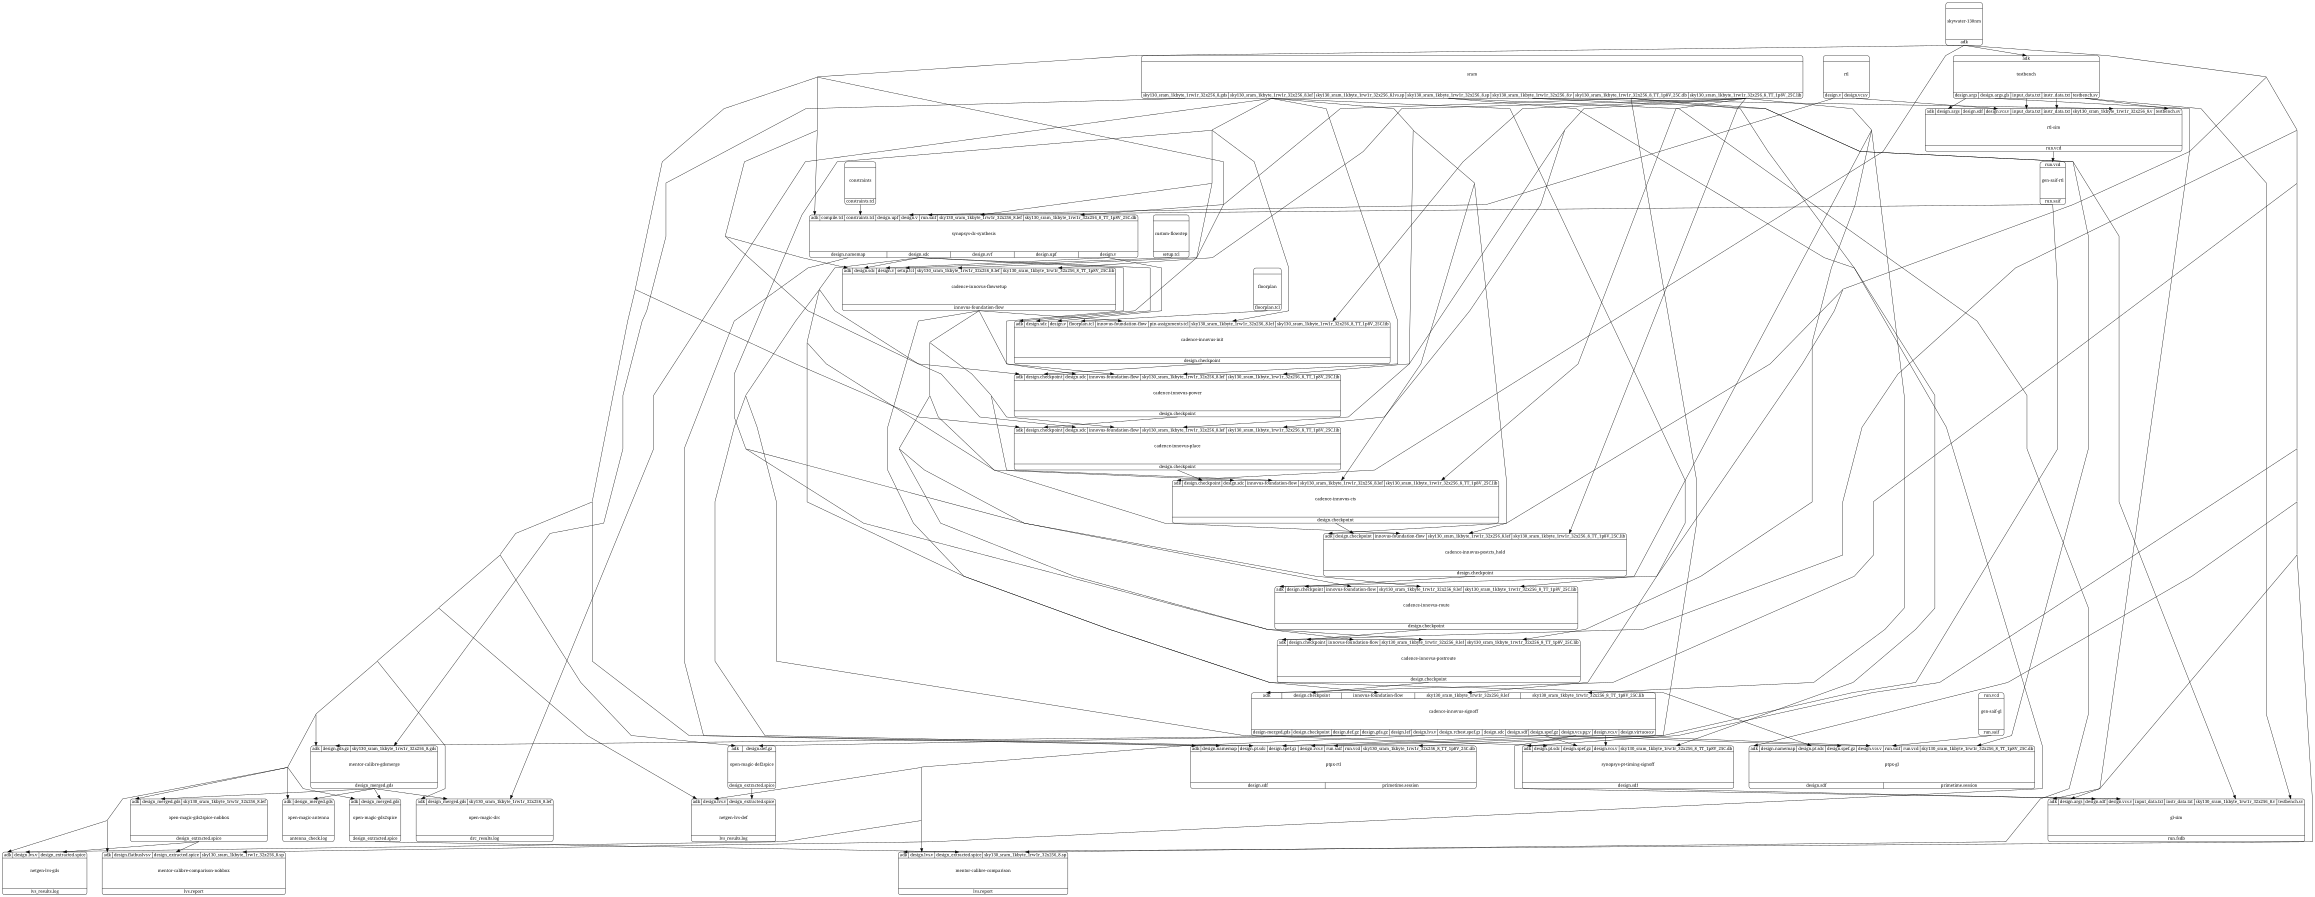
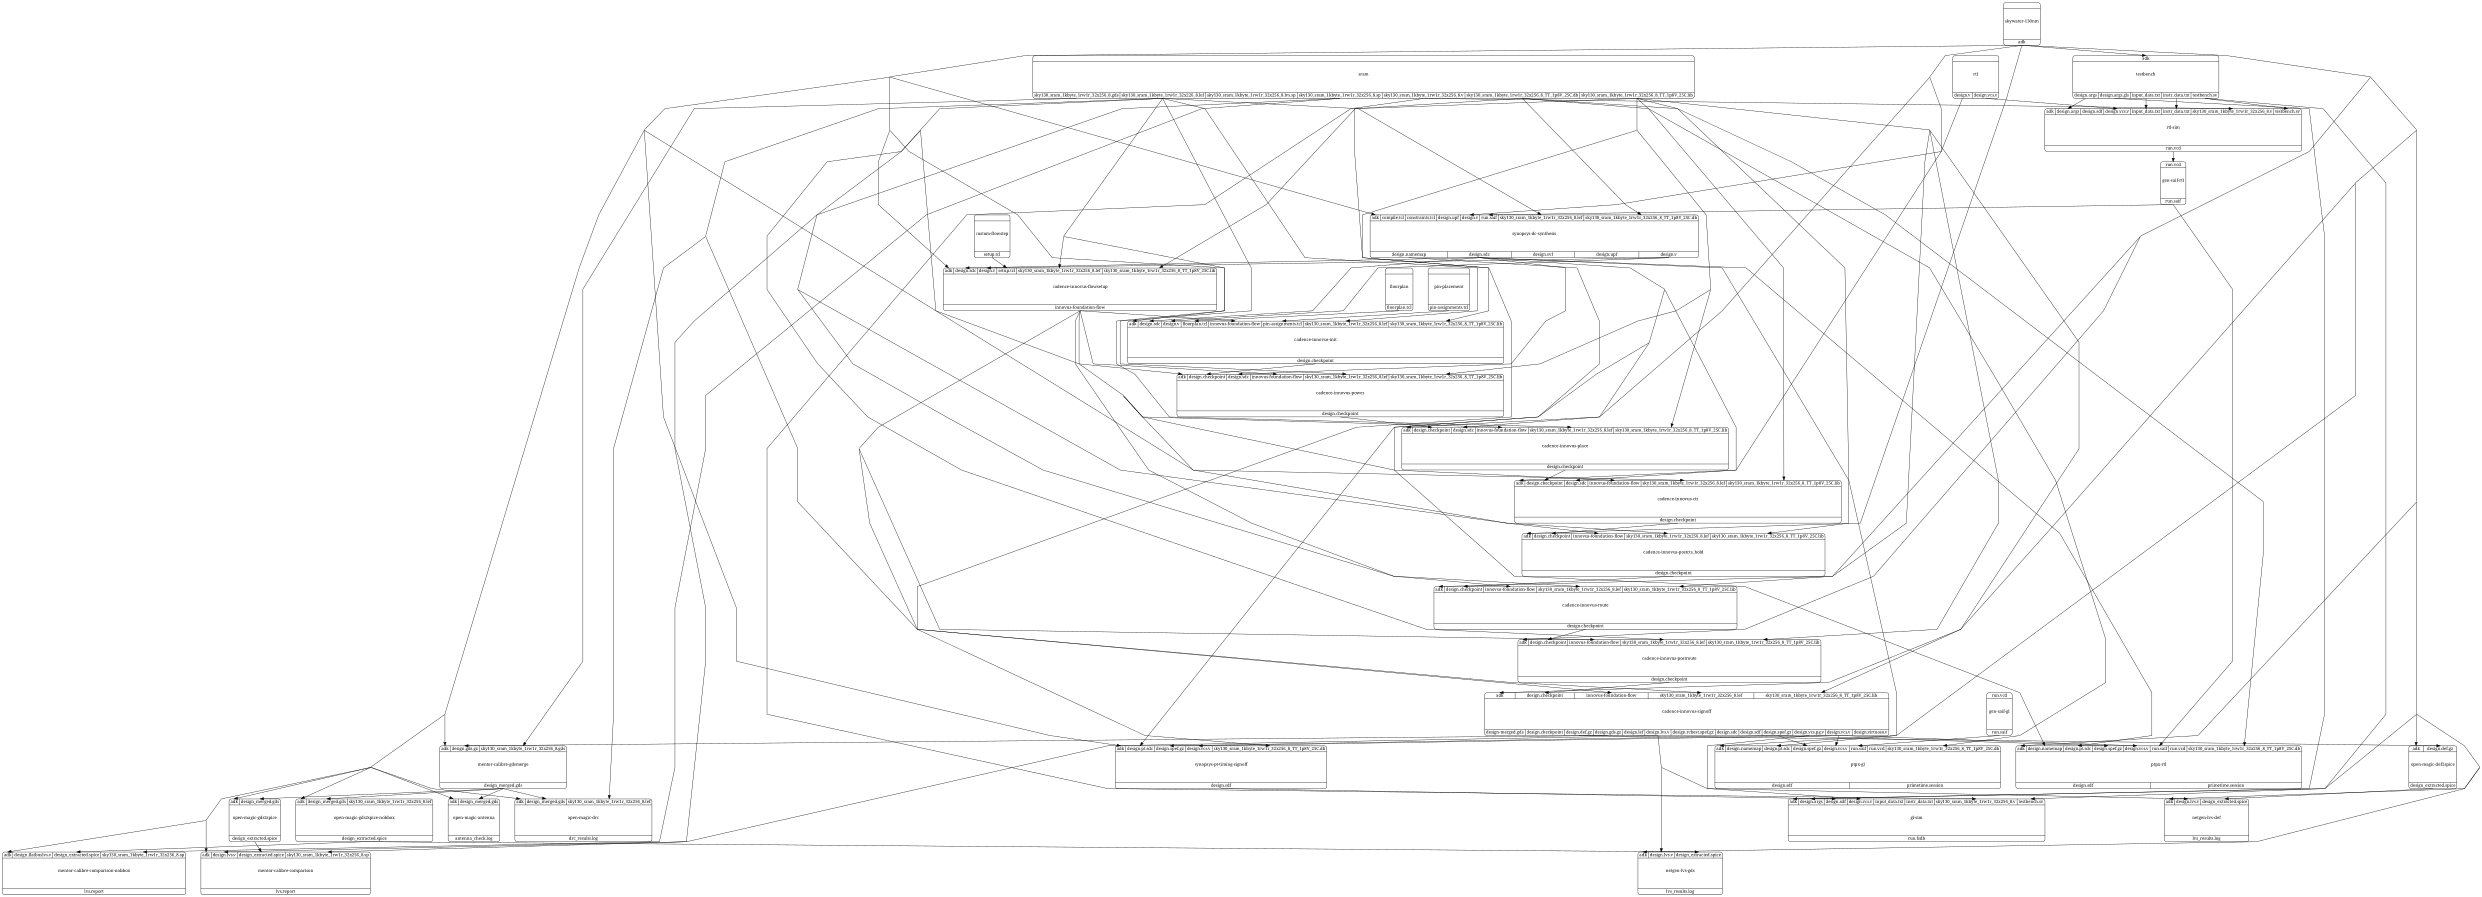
node "sram": text "sky130_sram_1kbyte_1rw1r_32x256_8.lef" -> "sky130_sram_1kbyte_1rw1r_32x226_8.lef"
node "constraints": removed
node "pin-placement": added
